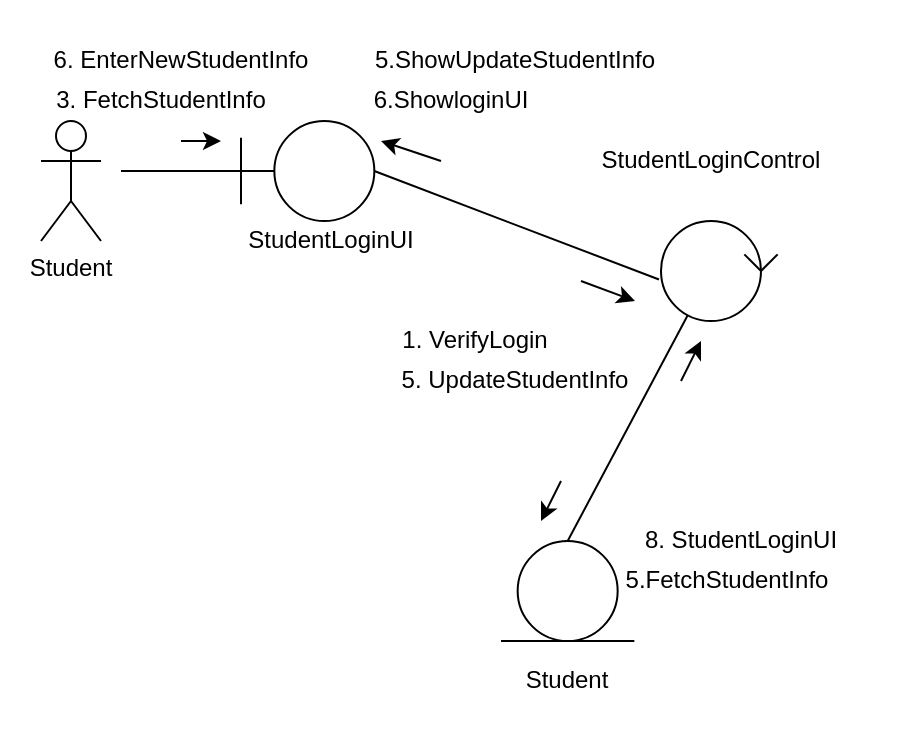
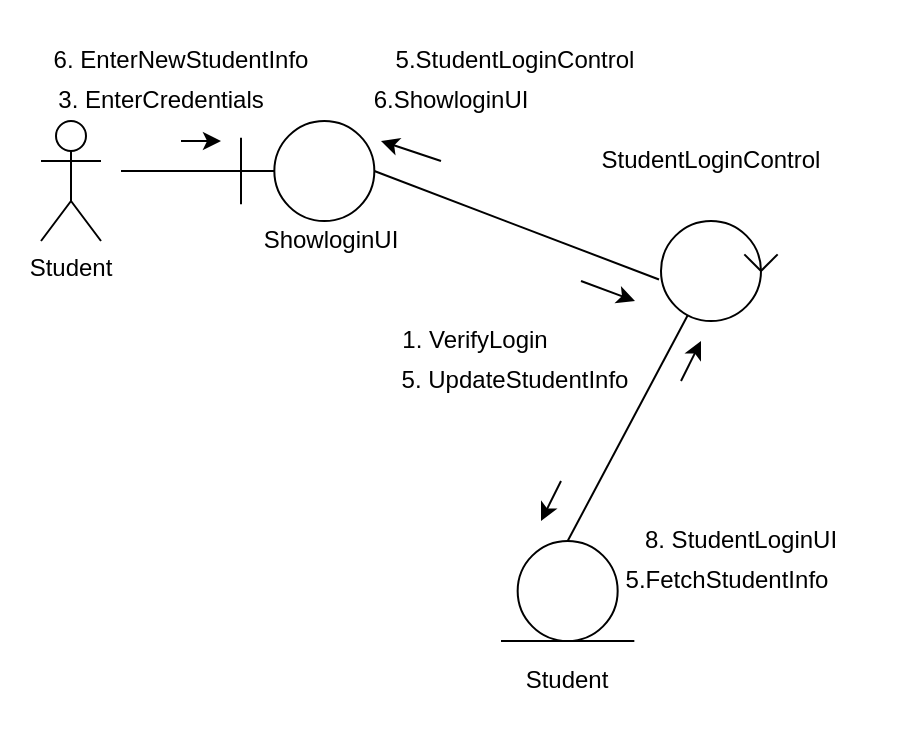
node "5.ShowUpdateStudentInfo": label "5.ShowUpdateStudentInfo" -> "5.StudentLoginControl"
node "3. FetchStudentInfo": label "3. FetchStudentInfo" -> "3. EnterCredentials"
node "StudentLoginUI": label "StudentLoginUI" -> "ShowloginUI"
